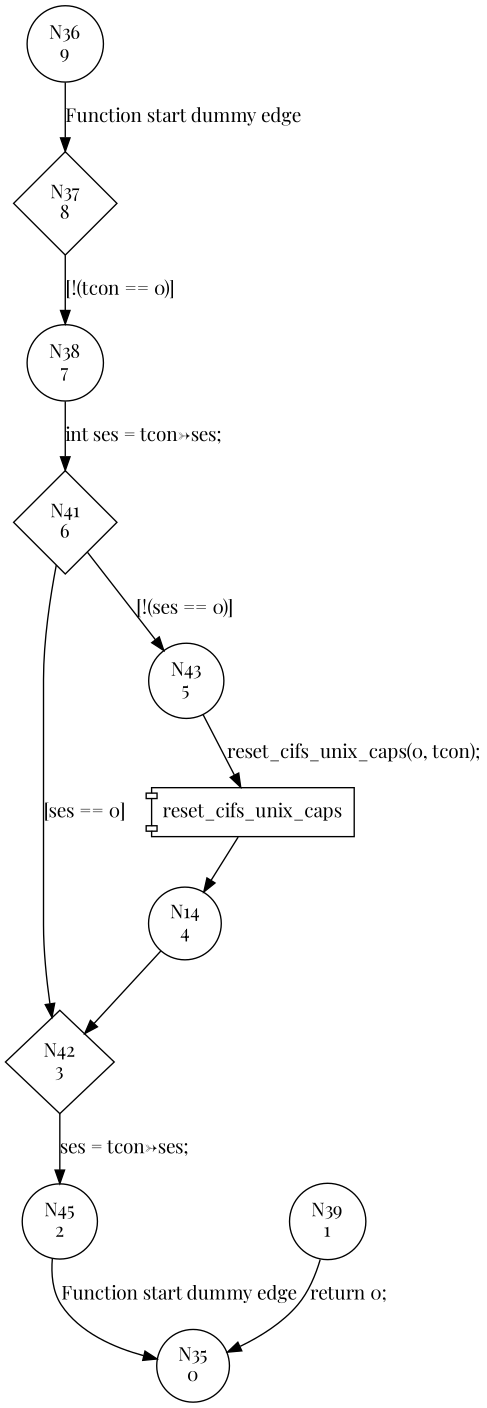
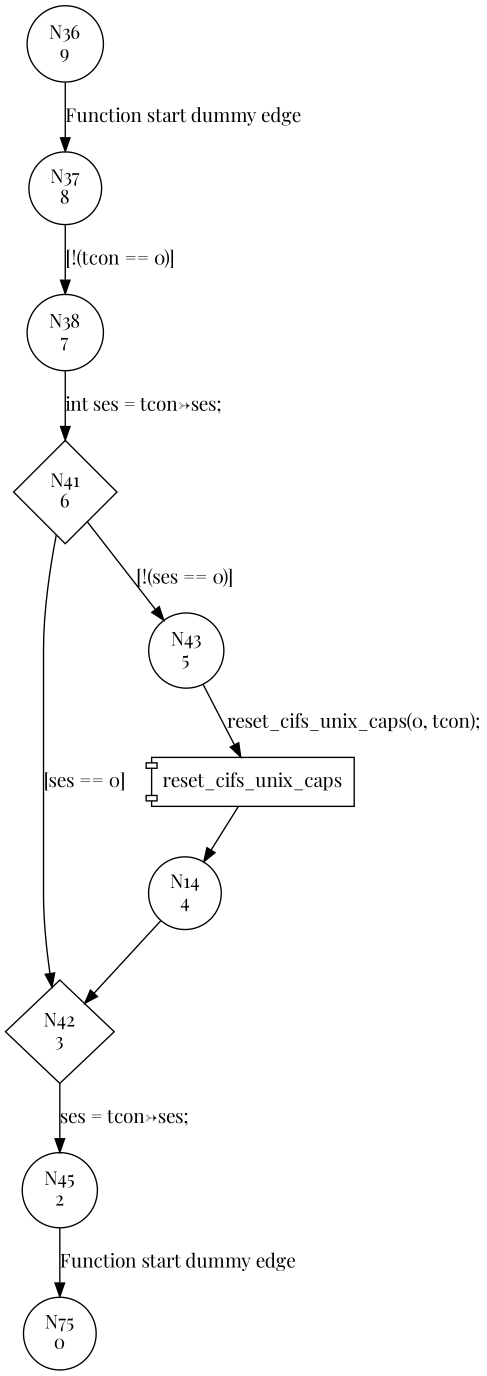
node "N37 8": shape diamond -> circle
node "N39 1": removed
node "N35 0": label "N35 0" -> "N75 0"
